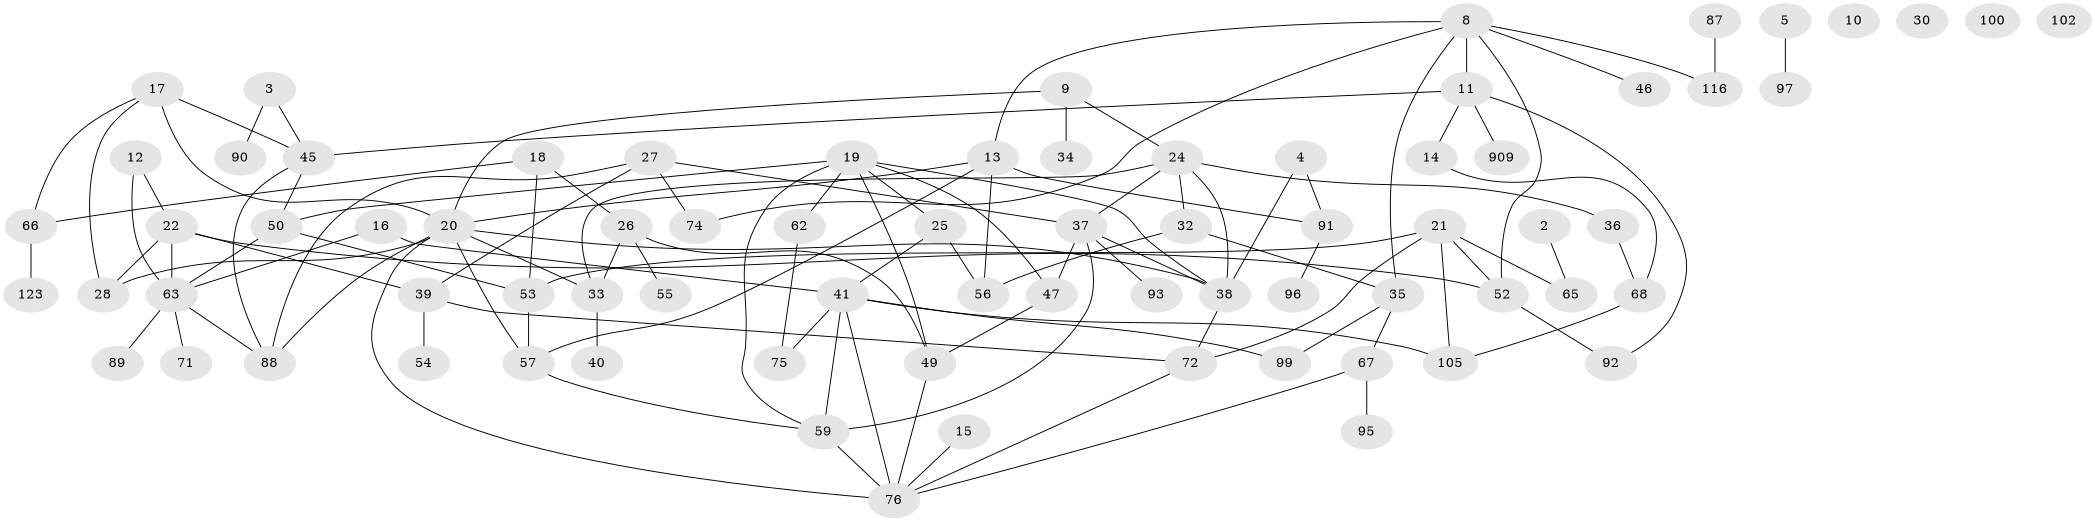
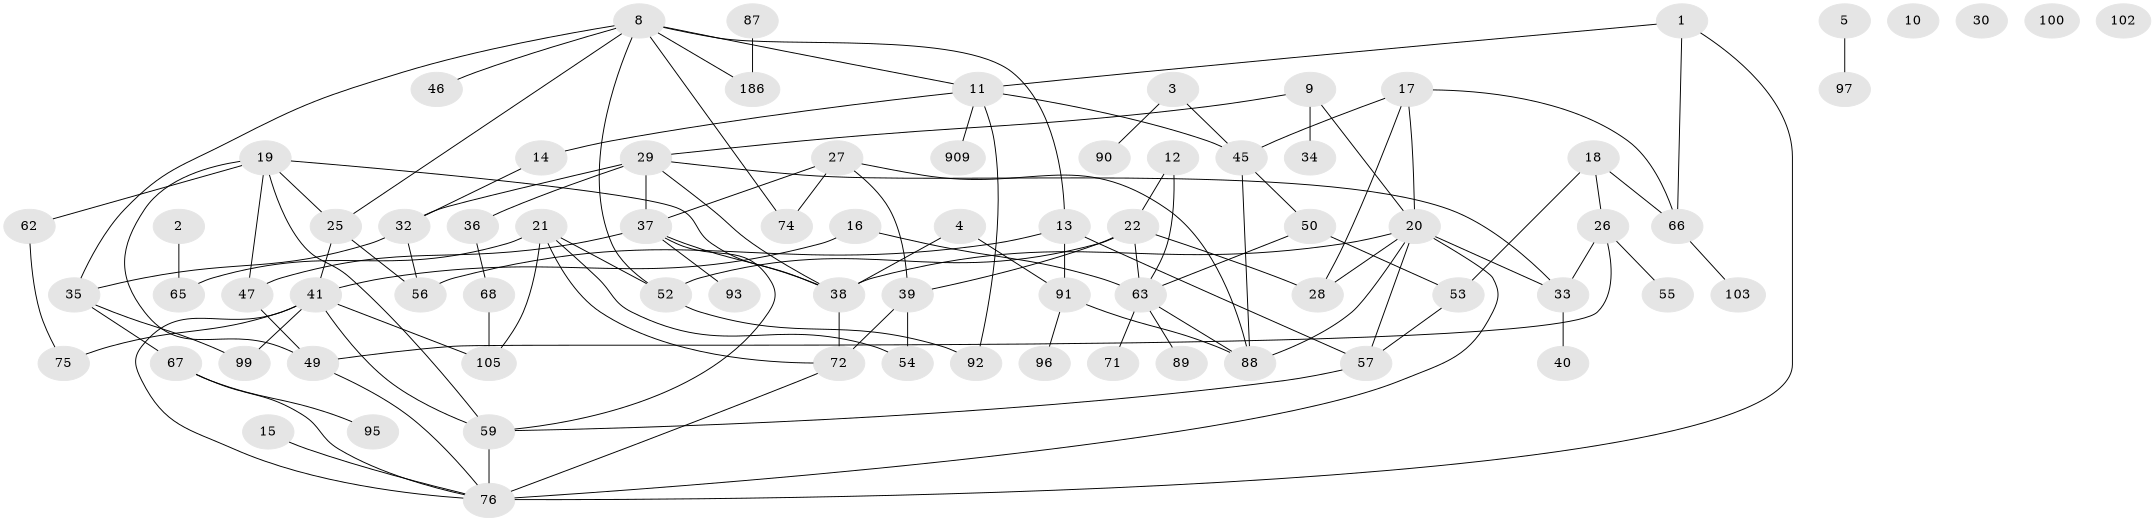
node "1": added
node "116": label "116" -> "186"
edge "8" -- "25": added
node "24": label "24" -> "29"
edge "14" -- "68": now "14" -- "32"
edge "19" -- "50": removed
edge "13" -- "20": removed
edge "21" -- "53": now "21" -- "54"
node "123": label "123" -> "103"
edge "91" -- "88": added
